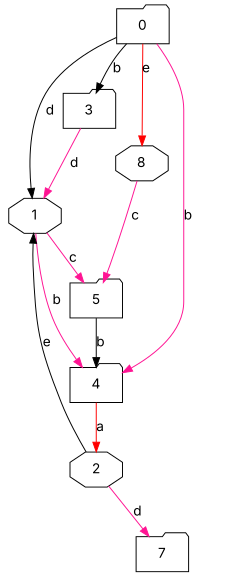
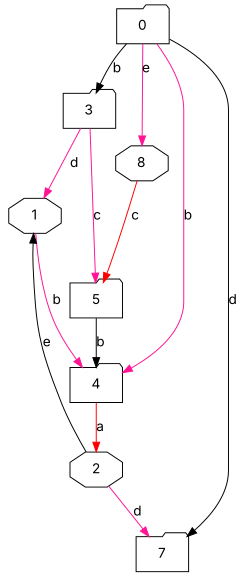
edge "0" -> "8": color red -> deeppink
edge "0" -> "1": now "0" -> "7"
edge "8" -> "5": color deeppink -> red
edge "1" -> "5": now "3" -> "5"
